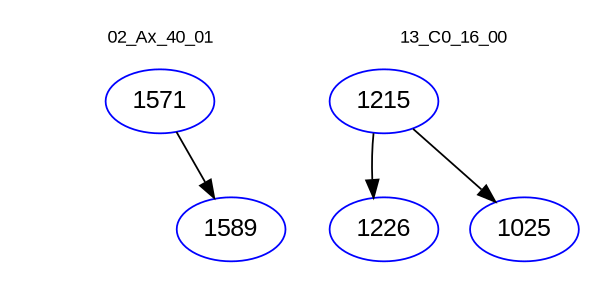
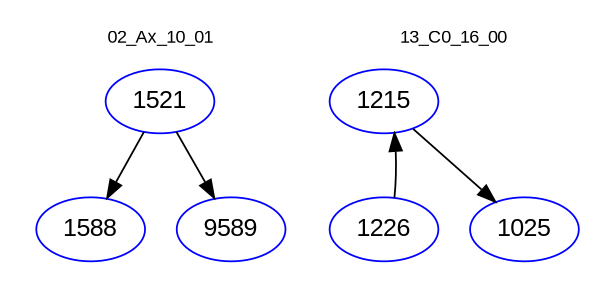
cluster "02_Ax_40_01": label "02_Ax_40_01" -> "02_Ax_10_01"
node "1571": label "1571" -> "1521"
edge "1215" -> "1226": reversed
node "1588": added
node "1589": label "1589" -> "9589"
